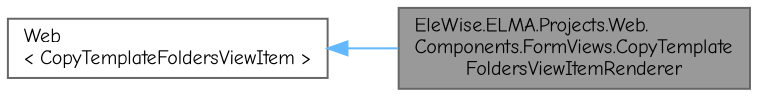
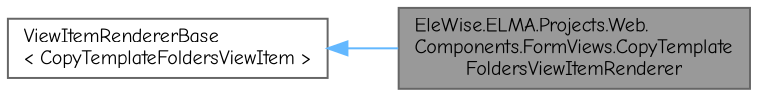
node "Web < CopyTemplateFoldersViewItem >": label "Web < CopyTemplateFoldersViewItem >" -> "ViewItemRendererBase < CopyTemplateFoldersViewItem >"
